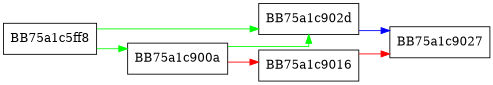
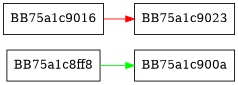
node "BB75a1c902d": removed
node "BB75a1c5ff8": label "BB75a1c5ff8" -> "BB75a1c8ff8"
node "BB75a1c9027": label "BB75a1c9027" -> "BB75a1c9023"
edge "BB75a1c900a" -> "BB75a1c9016": removed
